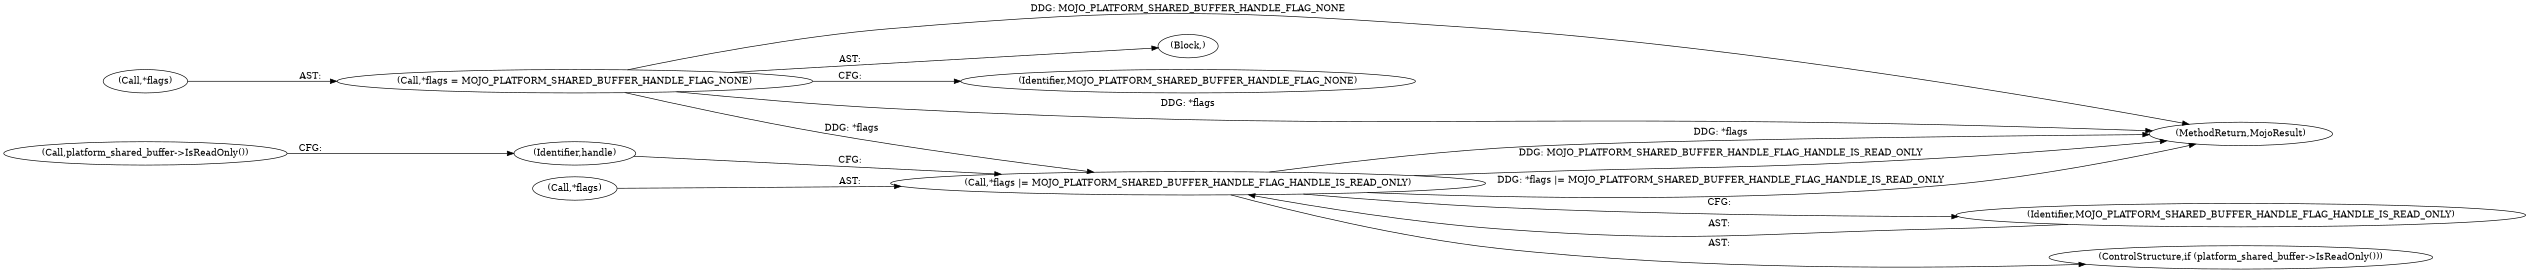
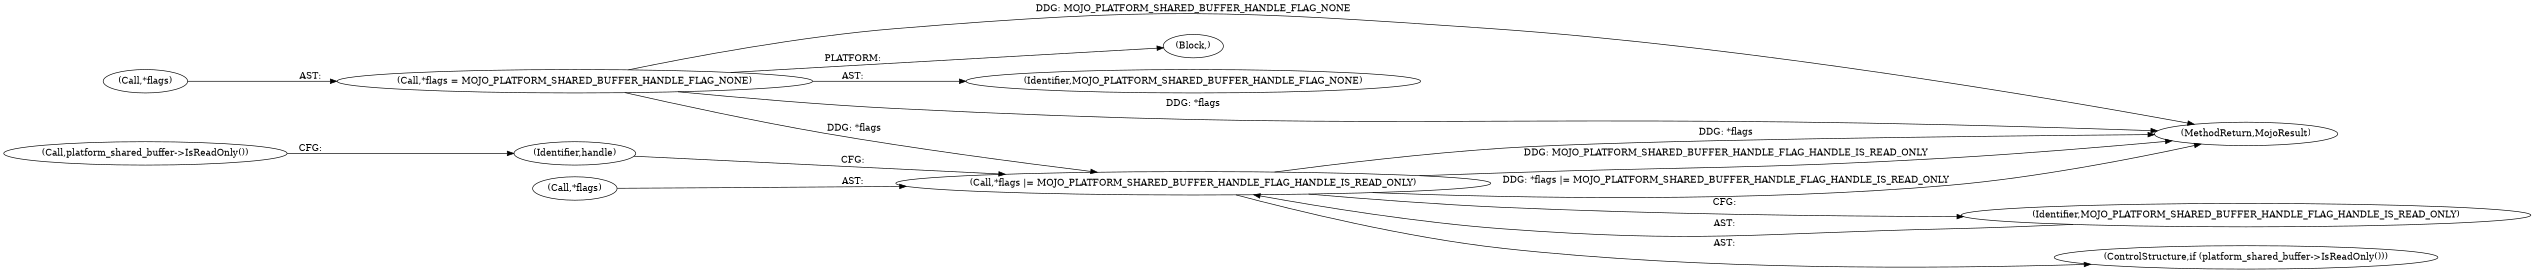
edge "(Call,*flags = MOJO_PLATFORM_SHARED_BUFFER_HANDLE_FLAG_NONE)" -> "(Block,)": label "AST: " -> "PLATFORM: "
edge "(Call,*flags = MOJO_PLATFORM_SHARED_BUFFER_HANDLE_FLAG_NONE)" -> "(Identifier,MOJO_PLATFORM_SHARED_BUFFER_HANDLE_FLAG_NONE)": label "CFG: " -> "AST: "
